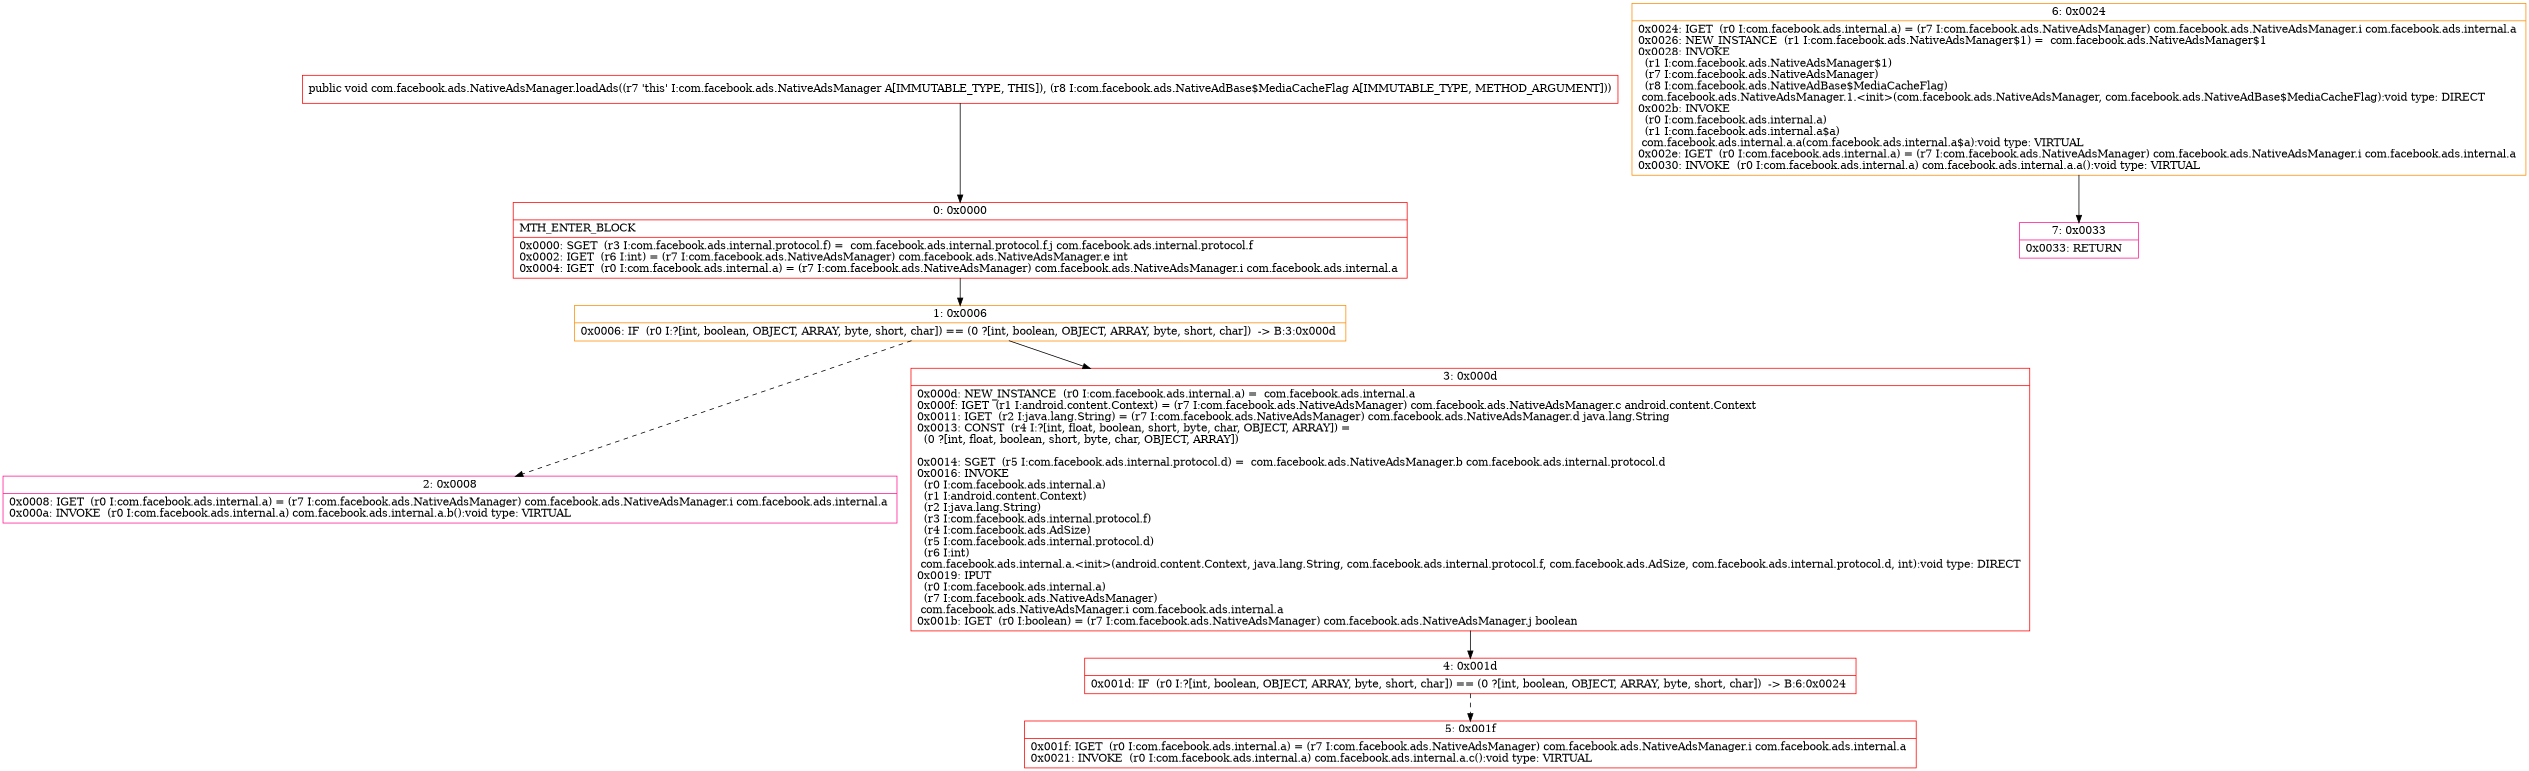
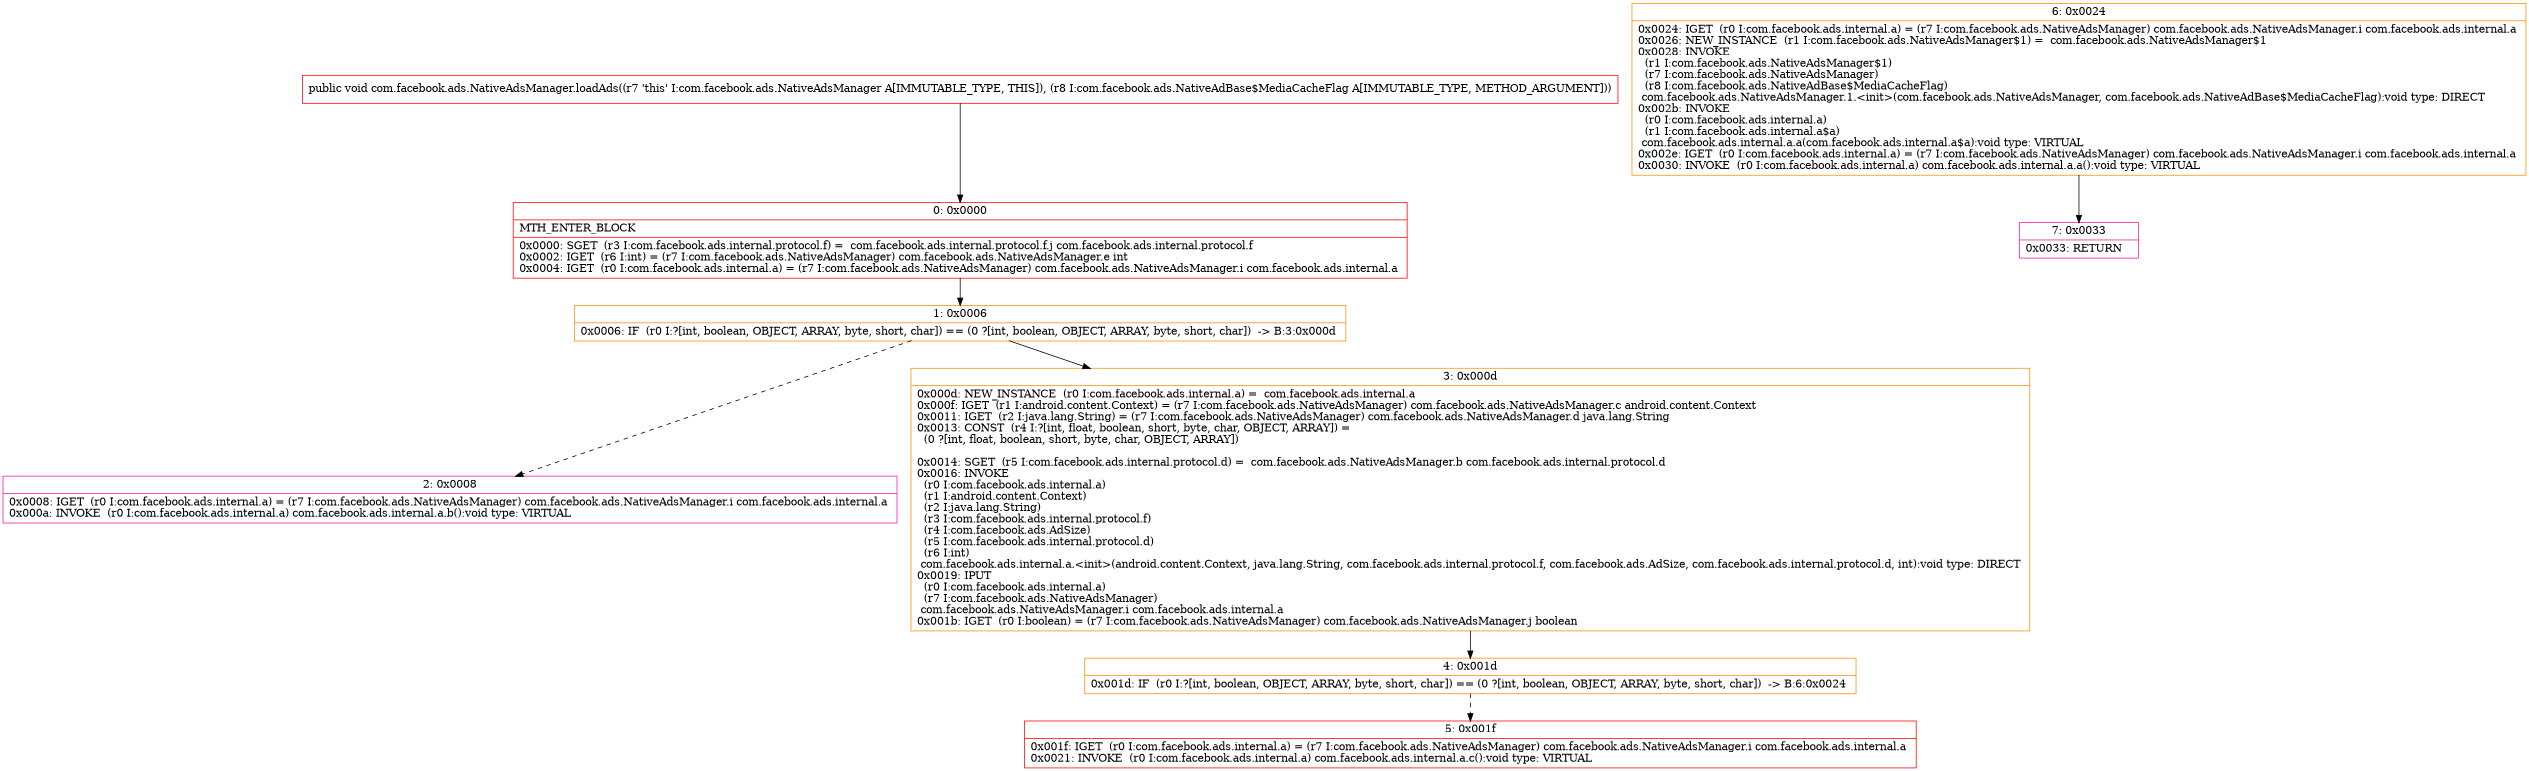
node "3: 0x000d": color red -> darkorange
node "4: 0x001d": color red -> darkorange
